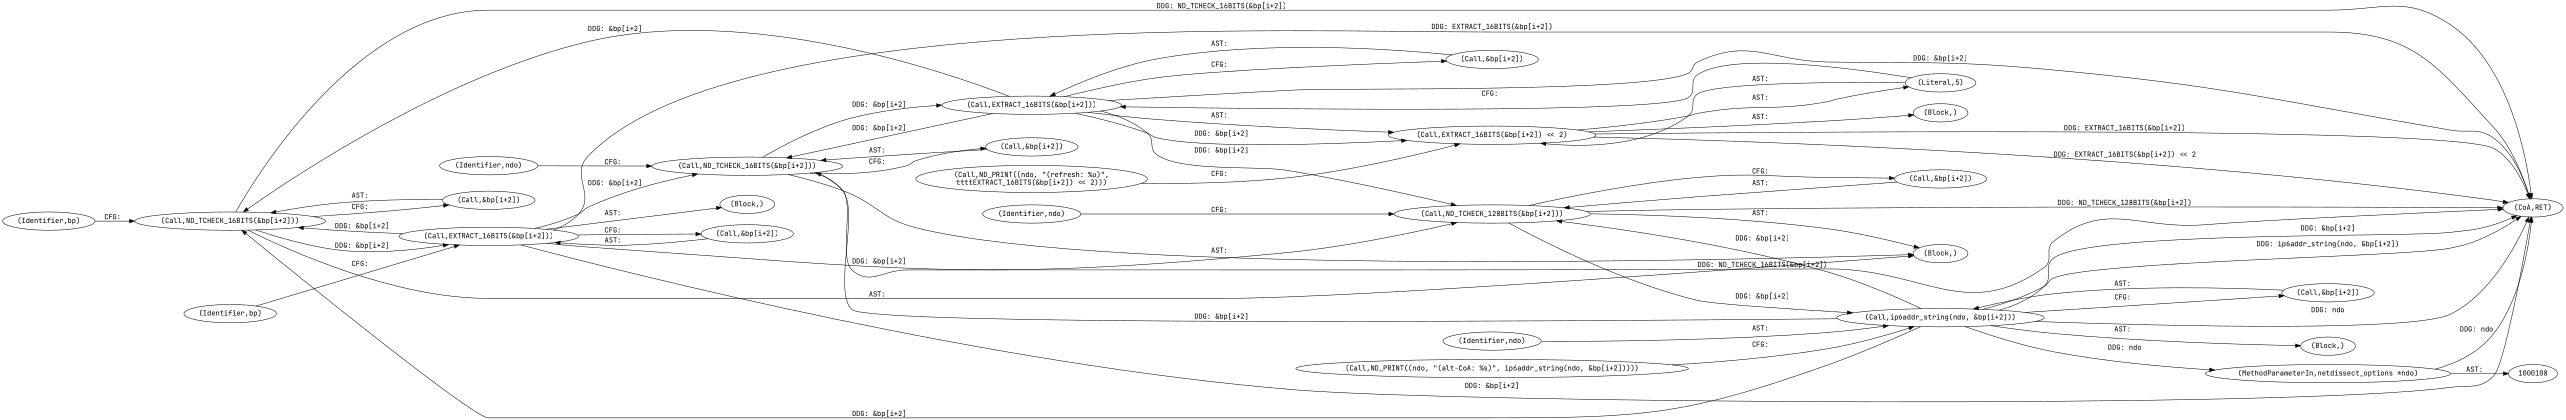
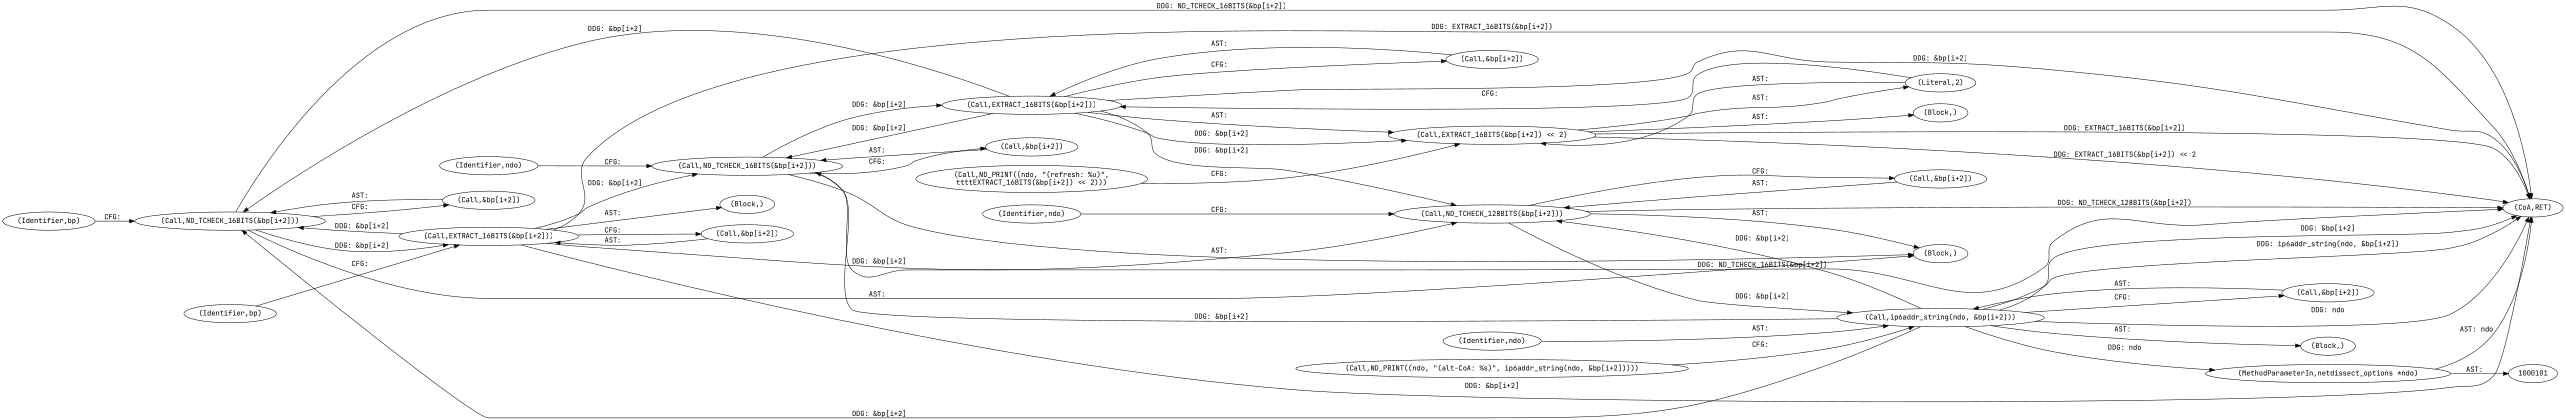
node "(Literal,5)": label "(Literal,5)" -> "(Literal,2)"
edge "(MethodParameterIn,netdissect_options *ndo)" -> "(CoA,RET)": label "DDG: ndo" -> "AST: ndo"
node "1000108": label "1000108" -> "1000101"
